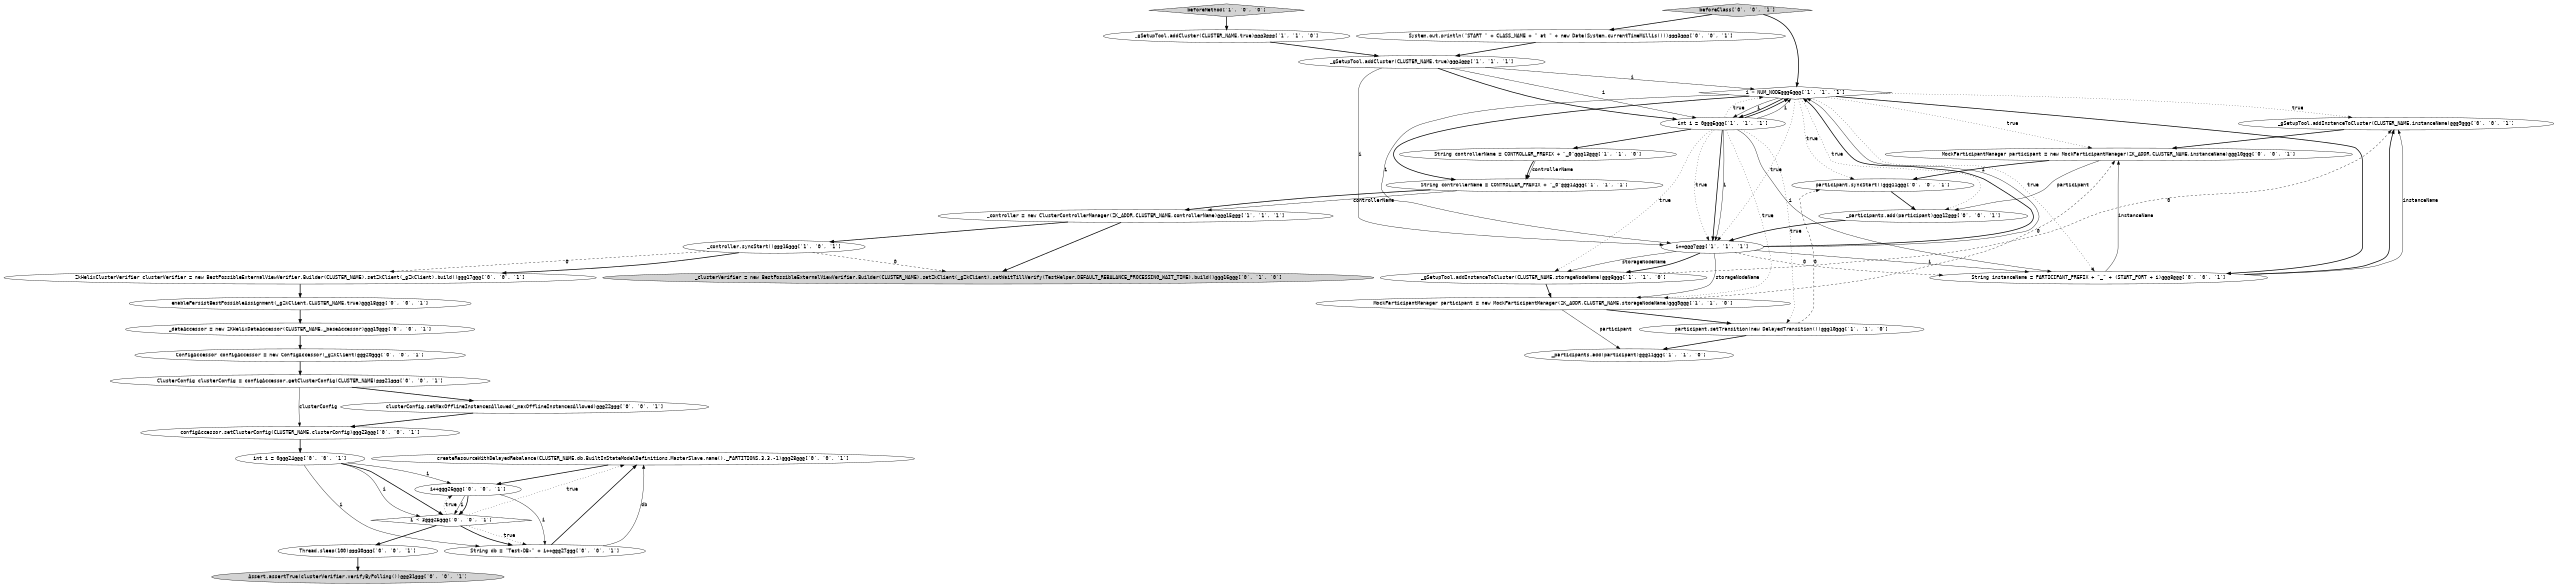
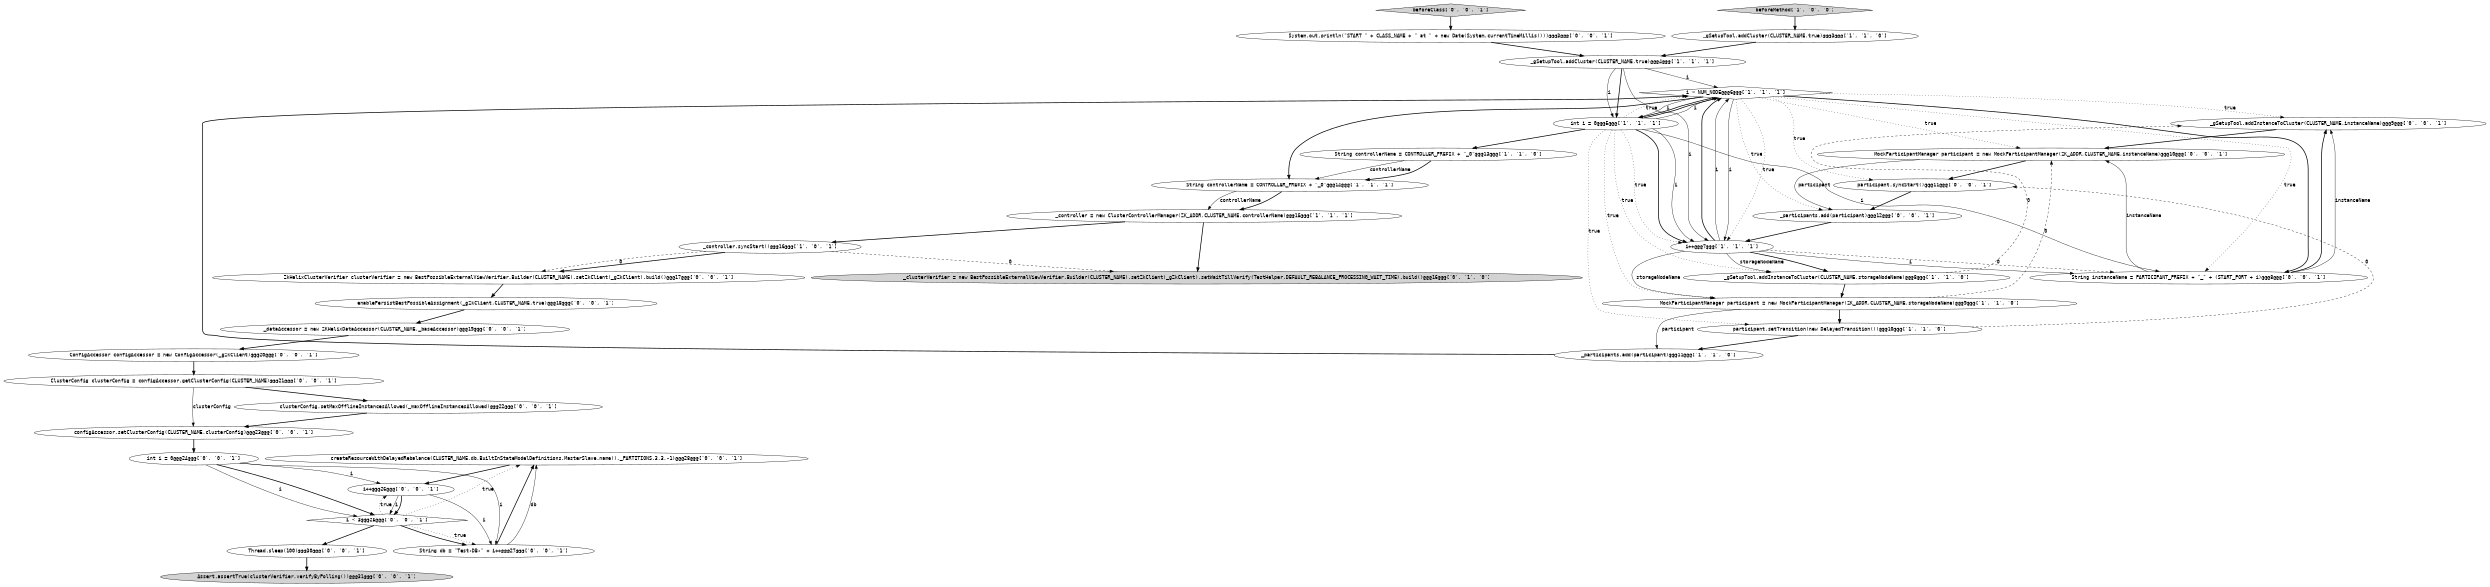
edge "beforeClass['0', '0', '1']" -> "i < NUM_NODE@@@6@@@['1', '1', '1']": now "_participants.add(participant)@@@11@@@['1', '1', '0']" -> "i < NUM_NODE@@@6@@@['1', '1', '1']"
